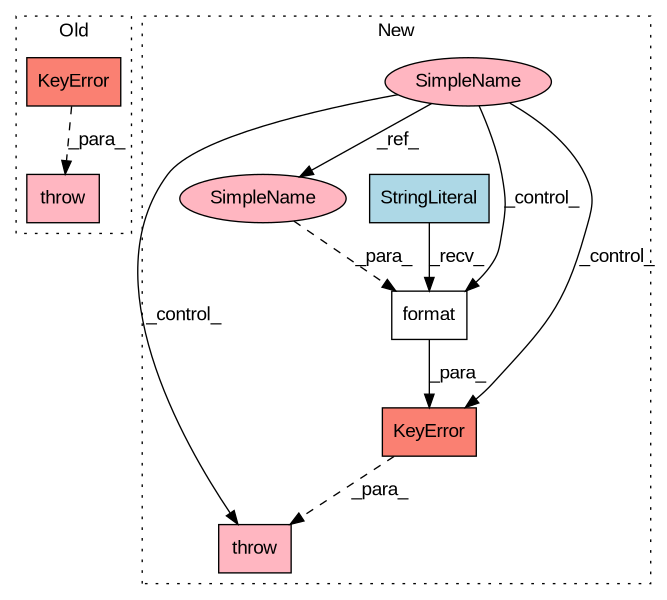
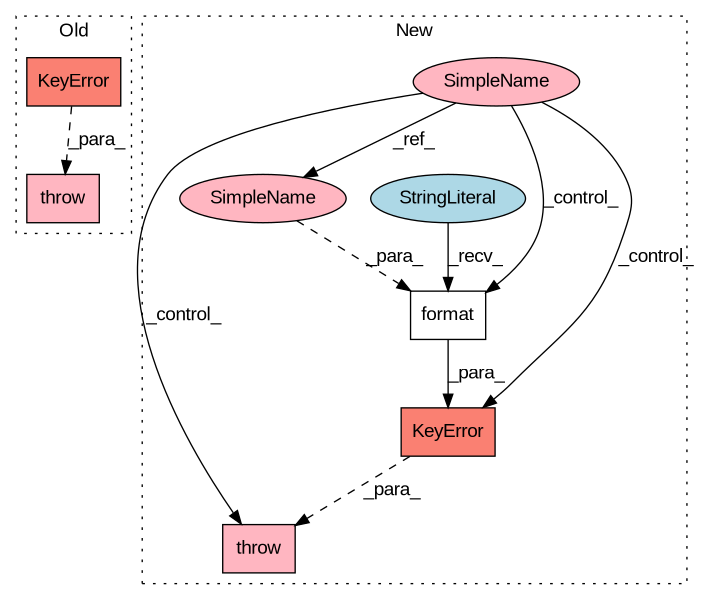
node "StringLiteral": shape box -> ellipse
